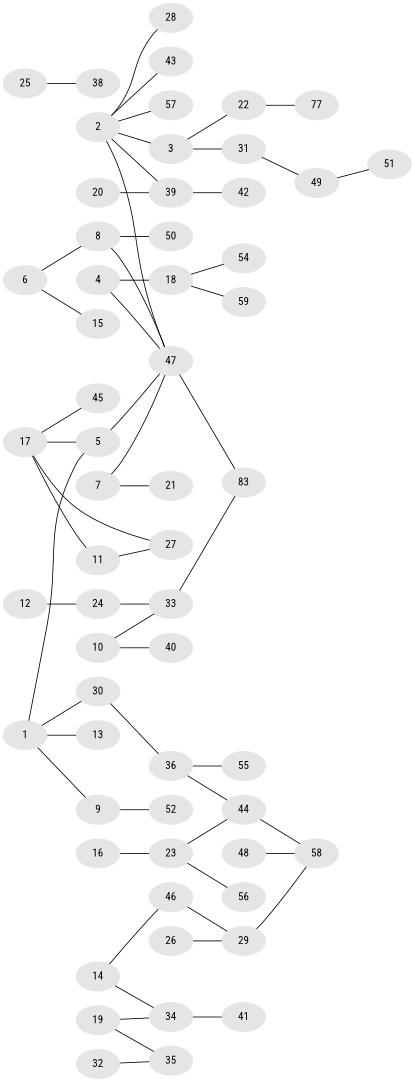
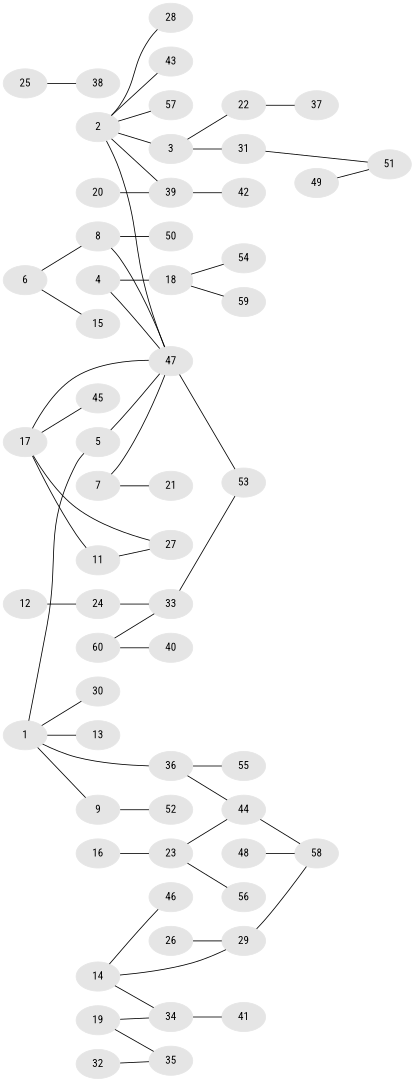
node "77": label "77" -> "37"
edge "31" -- "49": now "31" -- "51"
edge "17" -- "5": now "17" -- "47"
node "83": label "83" -> "53"
node "10": label "10" -> "60"
edge "30" -- "36": now "1" -- "36"
edge "46" -- "29": now "14" -- "29"
